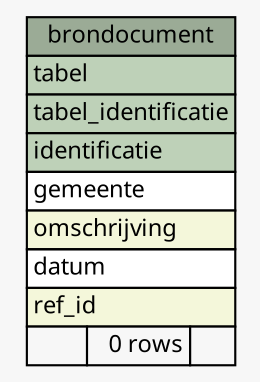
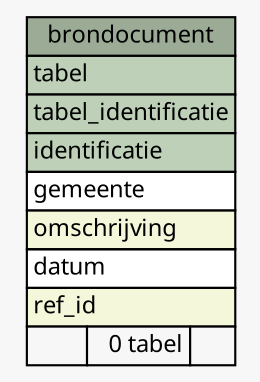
node "brondocument": text "0 rows" -> "0 tabel"
